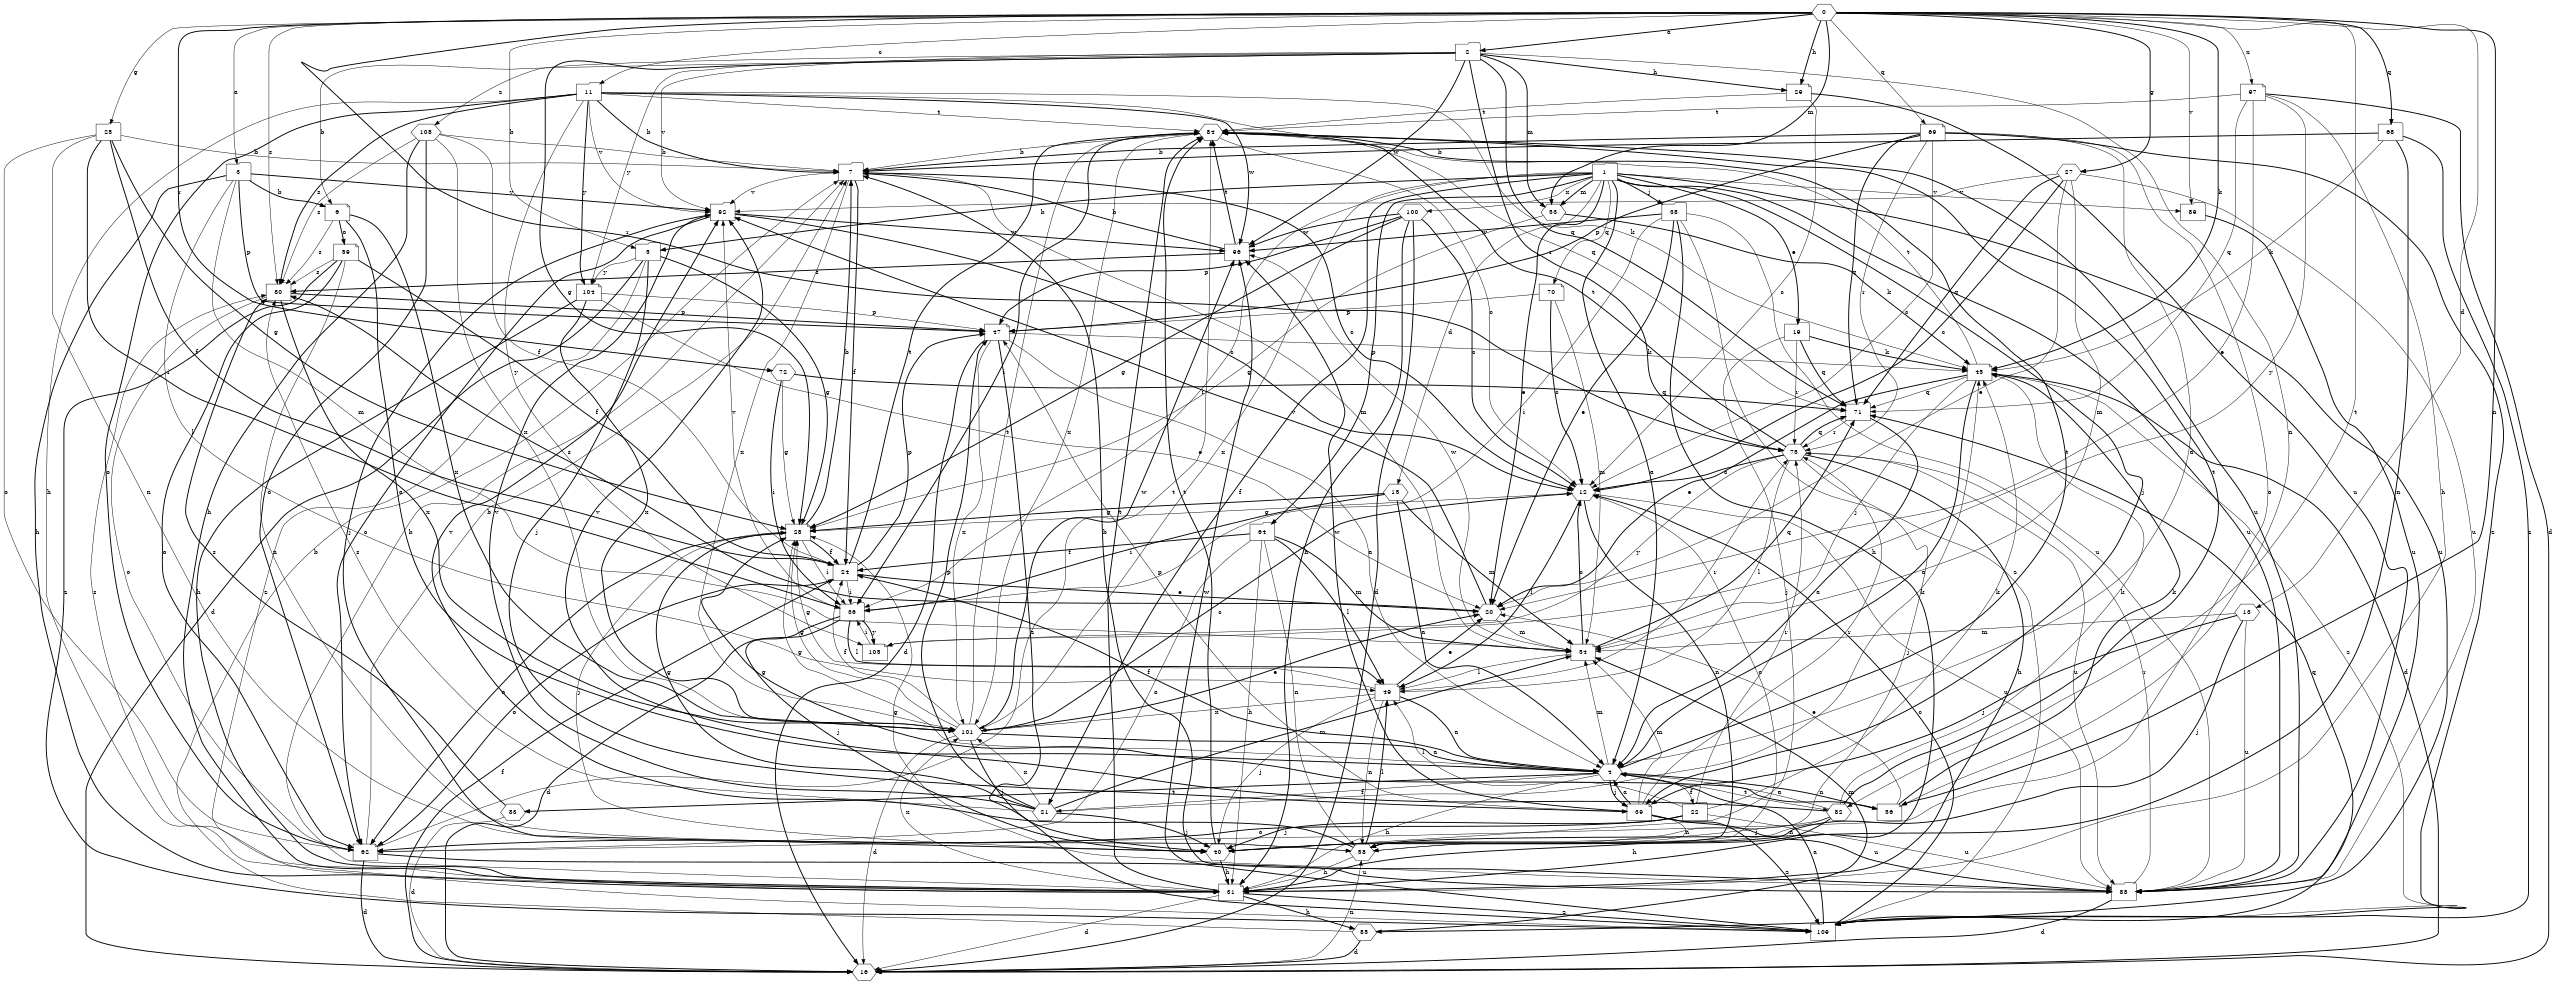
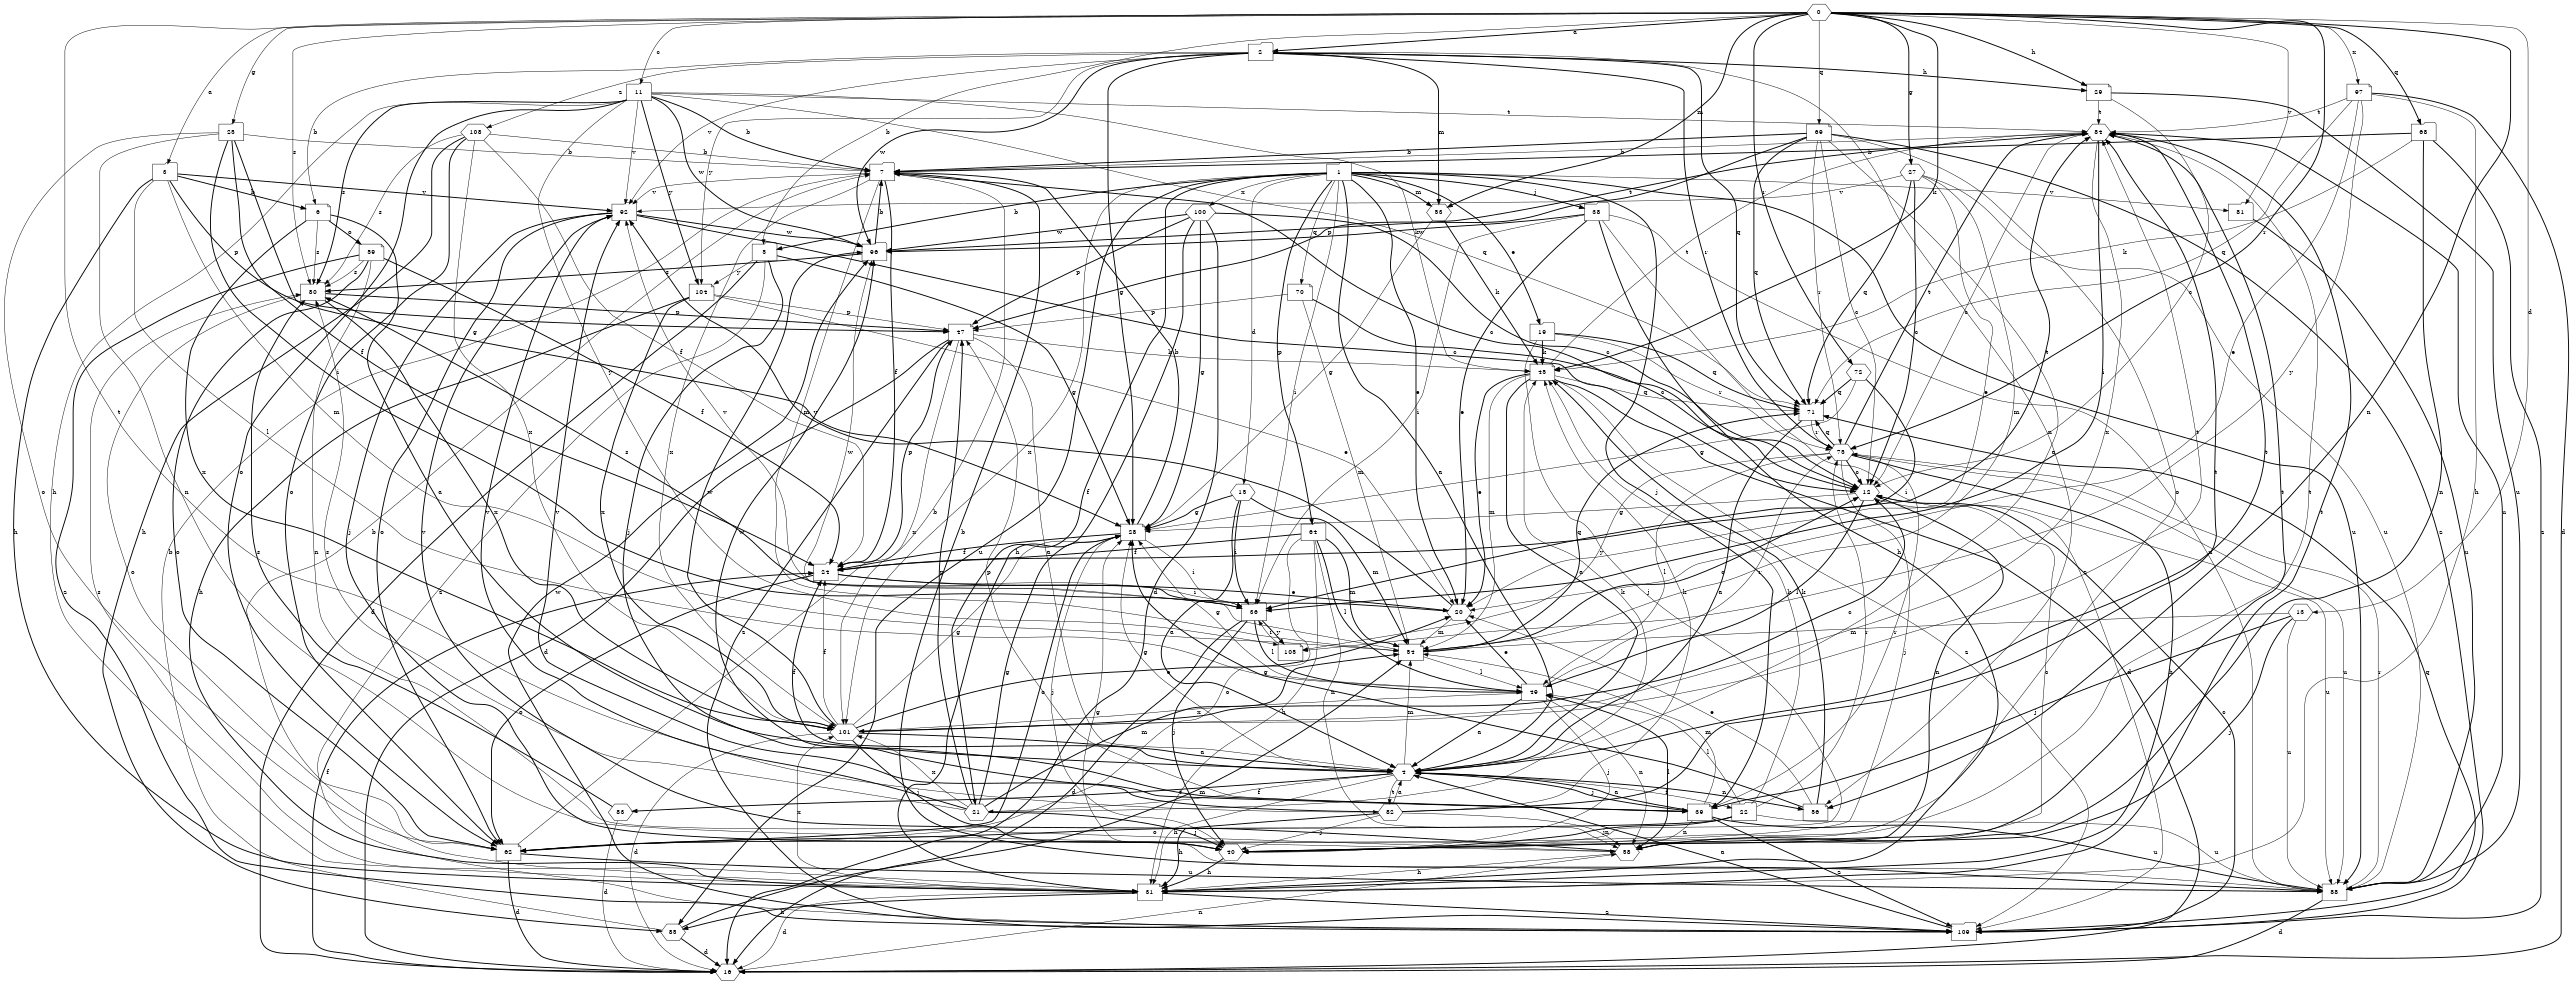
node "89": label "89" -> "81"
edge "45" -> "54": label "j" -> "m"
edge "108" -> "31": now "108" -> "85"
